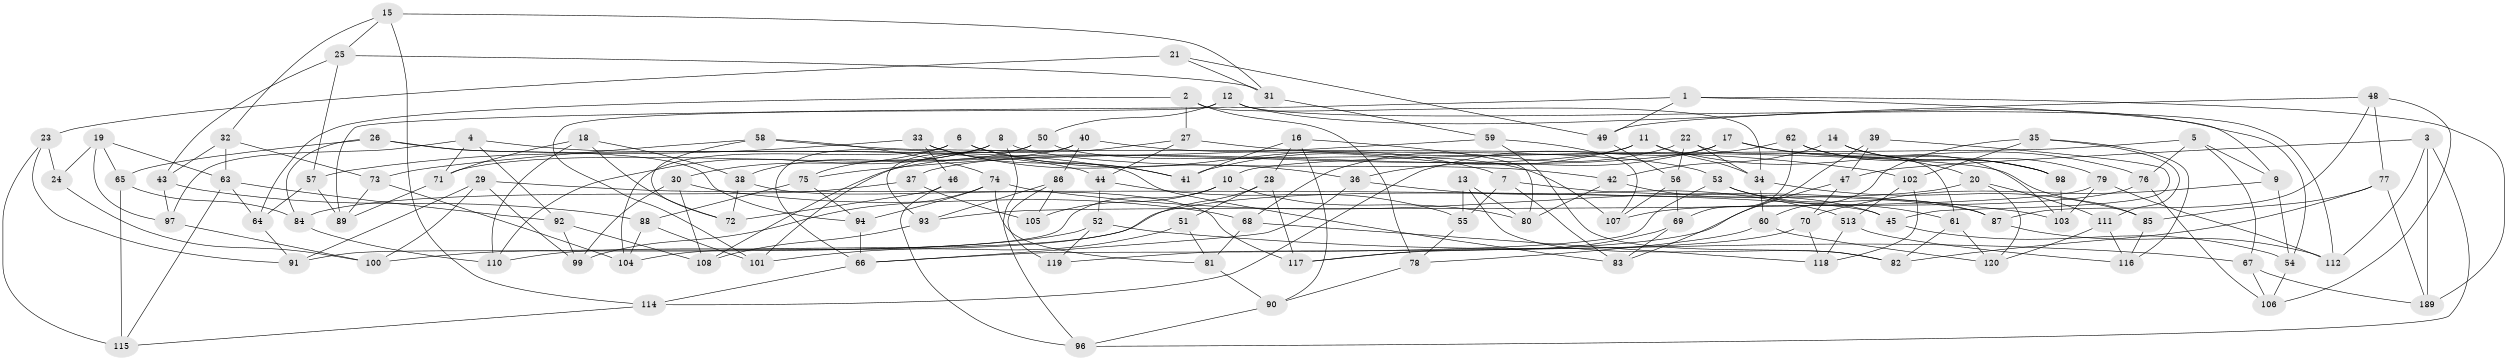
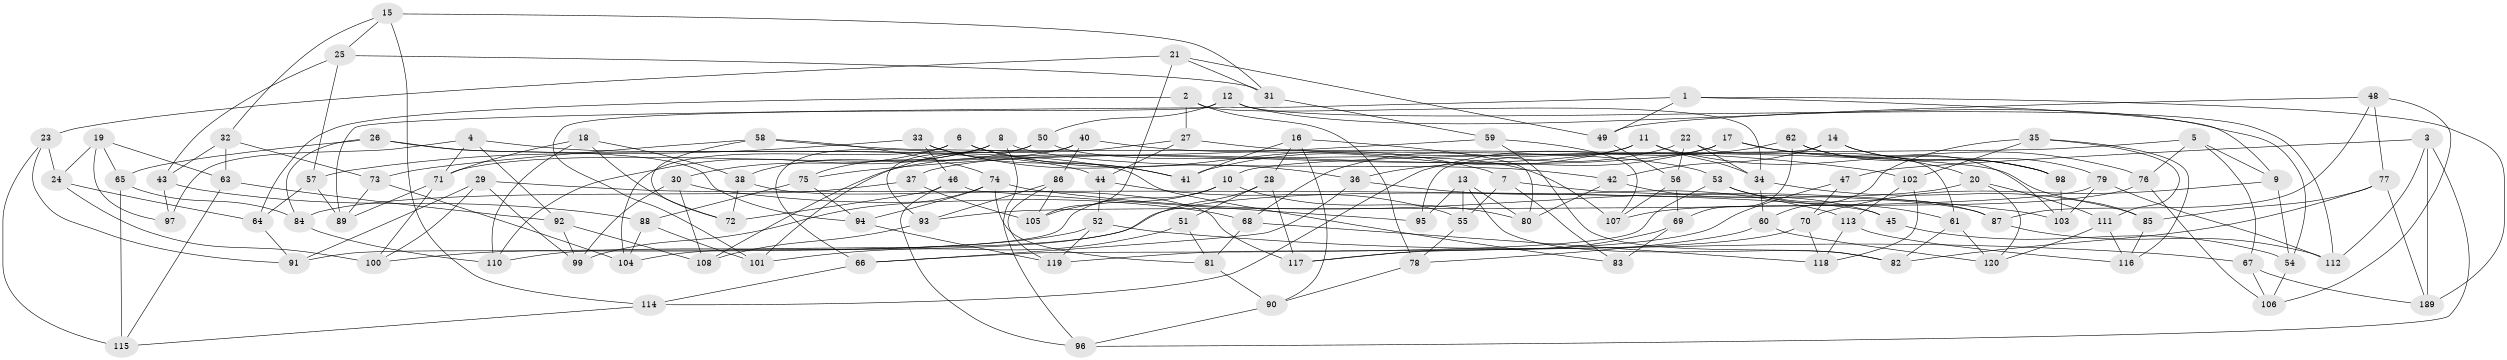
node "39": removed
edge "21" -- "105": added
edge "63" -- "64": now "24" -- "64"
node "95": added
node "513": label "513" -> "113"
edge "97" -- "100": now "71" -- "100"
edge "94" -- "66": now "94" -- "119"
